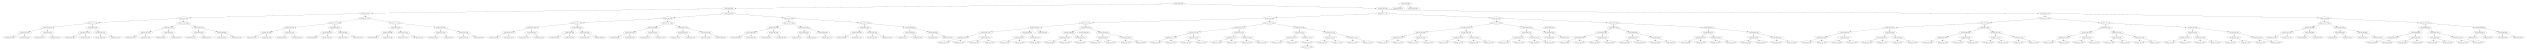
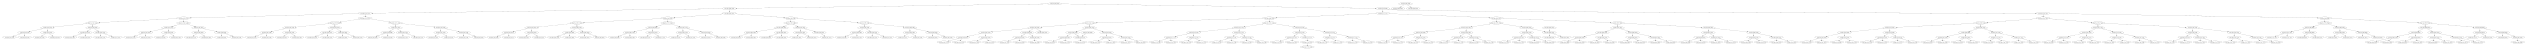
node "Node{data=[8884, 8884]}": added
